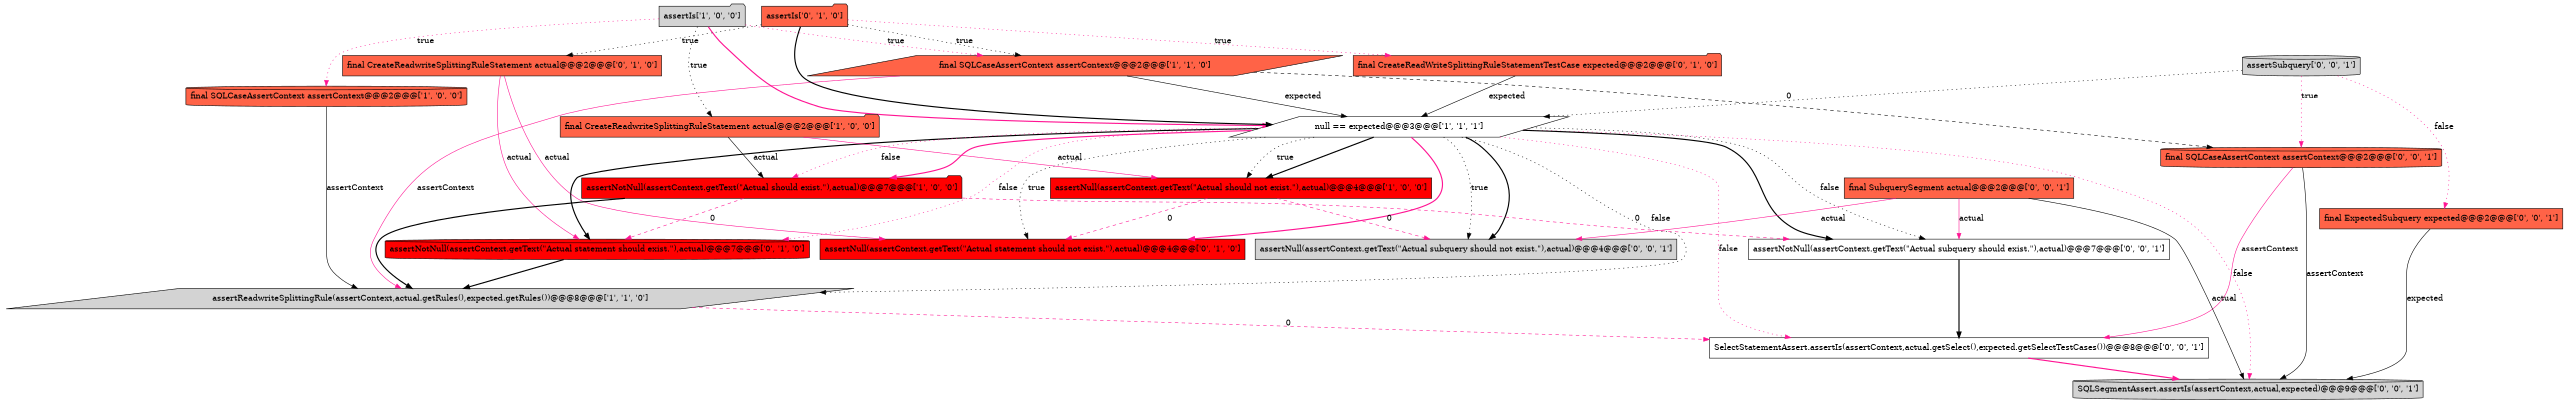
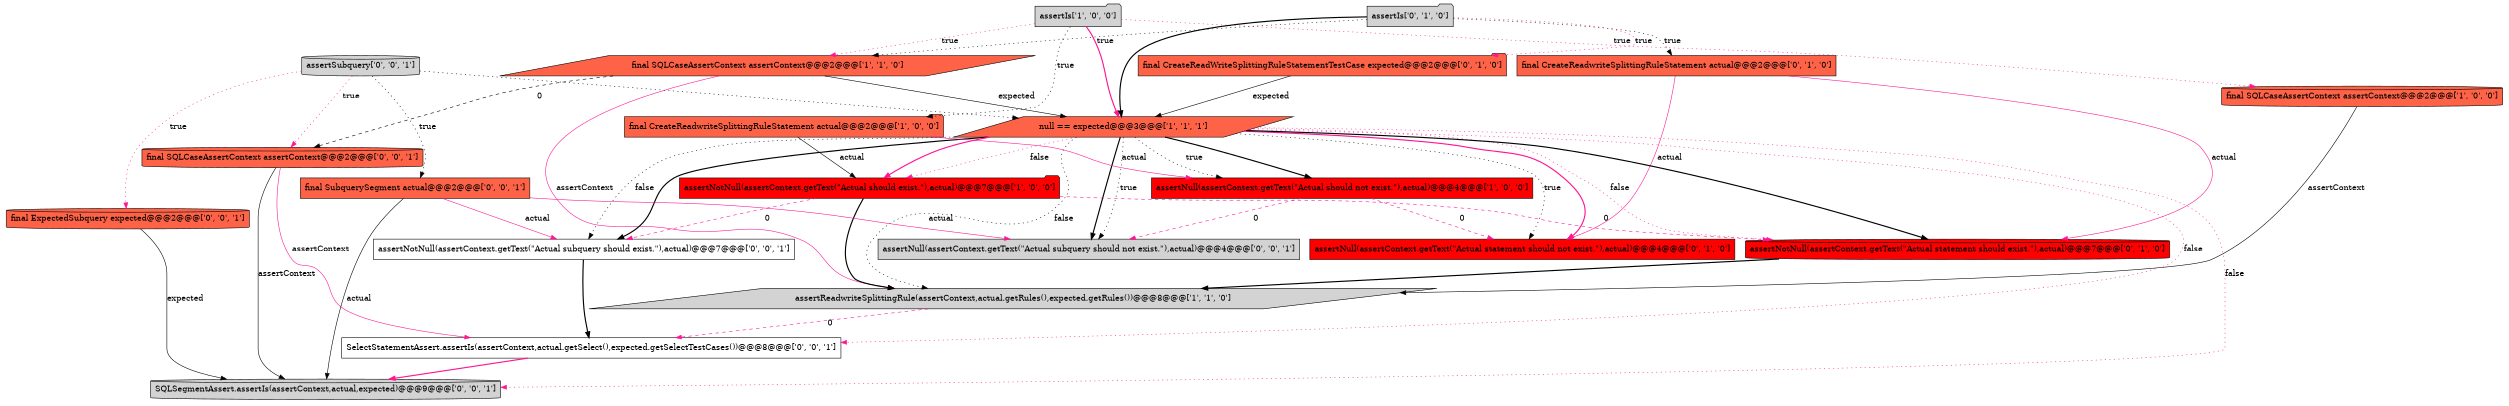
node "assertIs['0', '1', '0']": fillcolor tomato -> lightgray
edge "assertSubquery['0', '0', '1']" -> "final SubquerySegment actual@@@2@@@['0', '0', '1']": added, label "true"
node "null == expected@@@3@@@['1', '1', '1']": fillcolor white -> tomato
edge "assertSubquery['0', '0', '1']" -> "final ExpectedSubquery expected@@@2@@@['0', '0', '1']": label "false" -> "true"
node "final ExpectedSubquery expected@@@2@@@['0', '0', '1']": shape box -> cylinder
